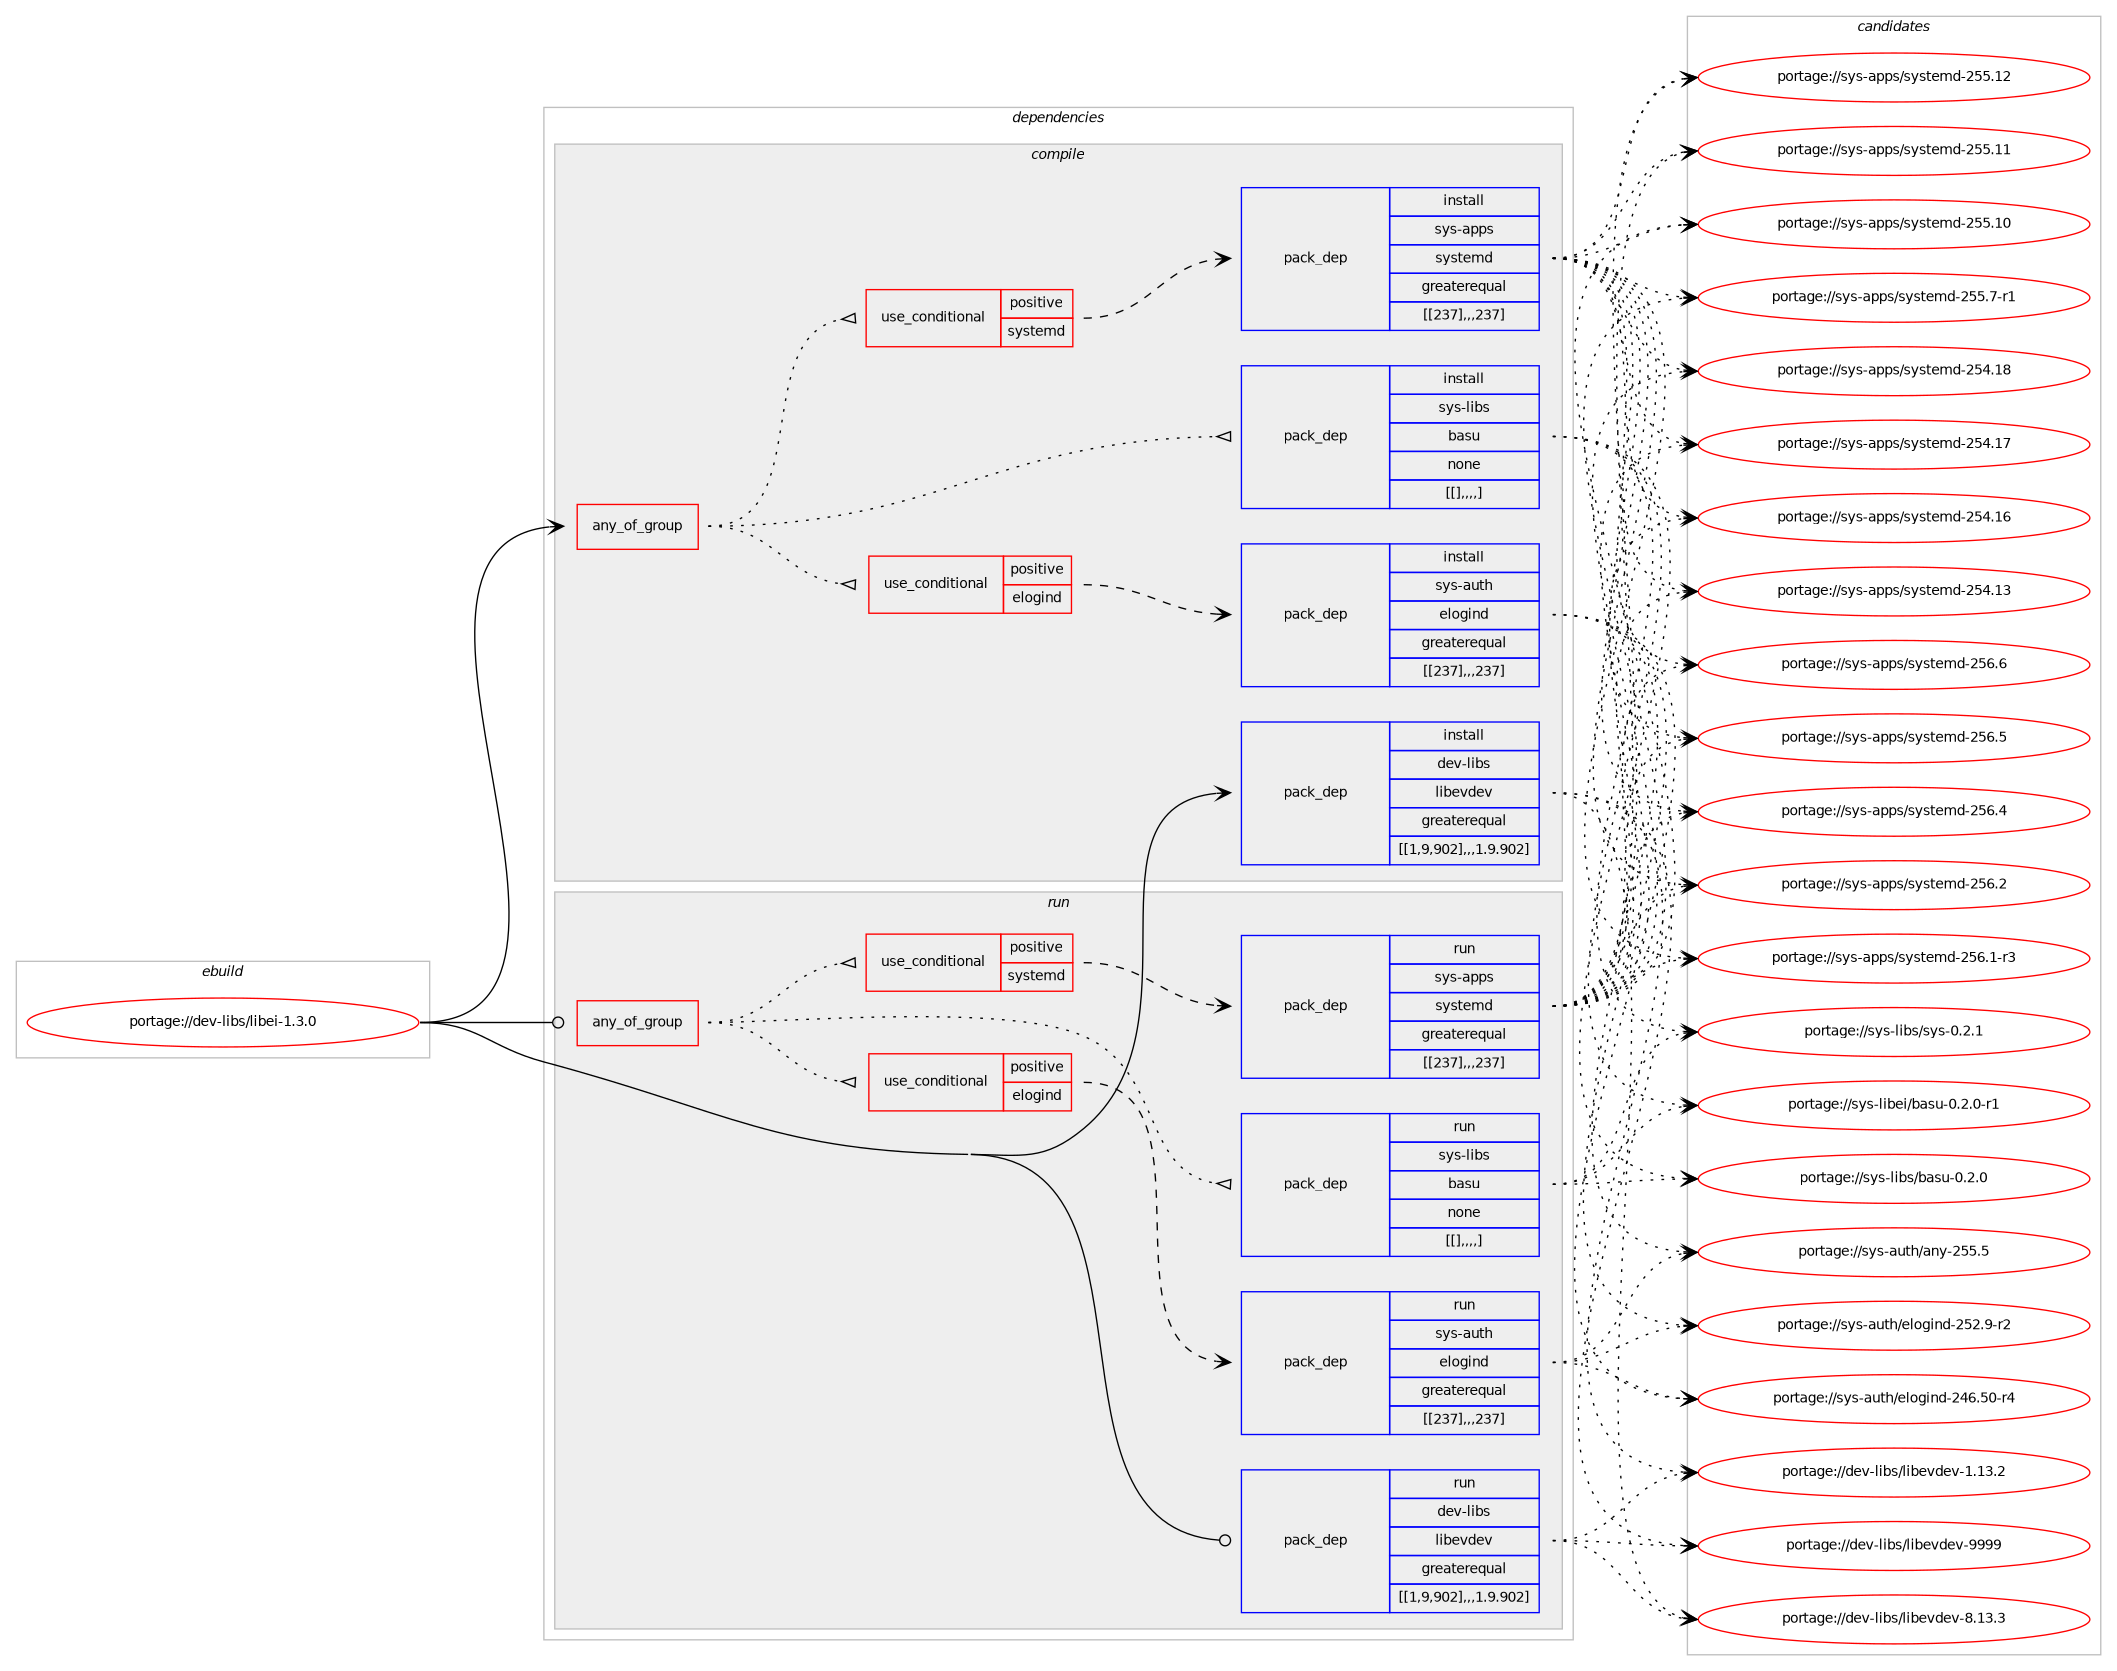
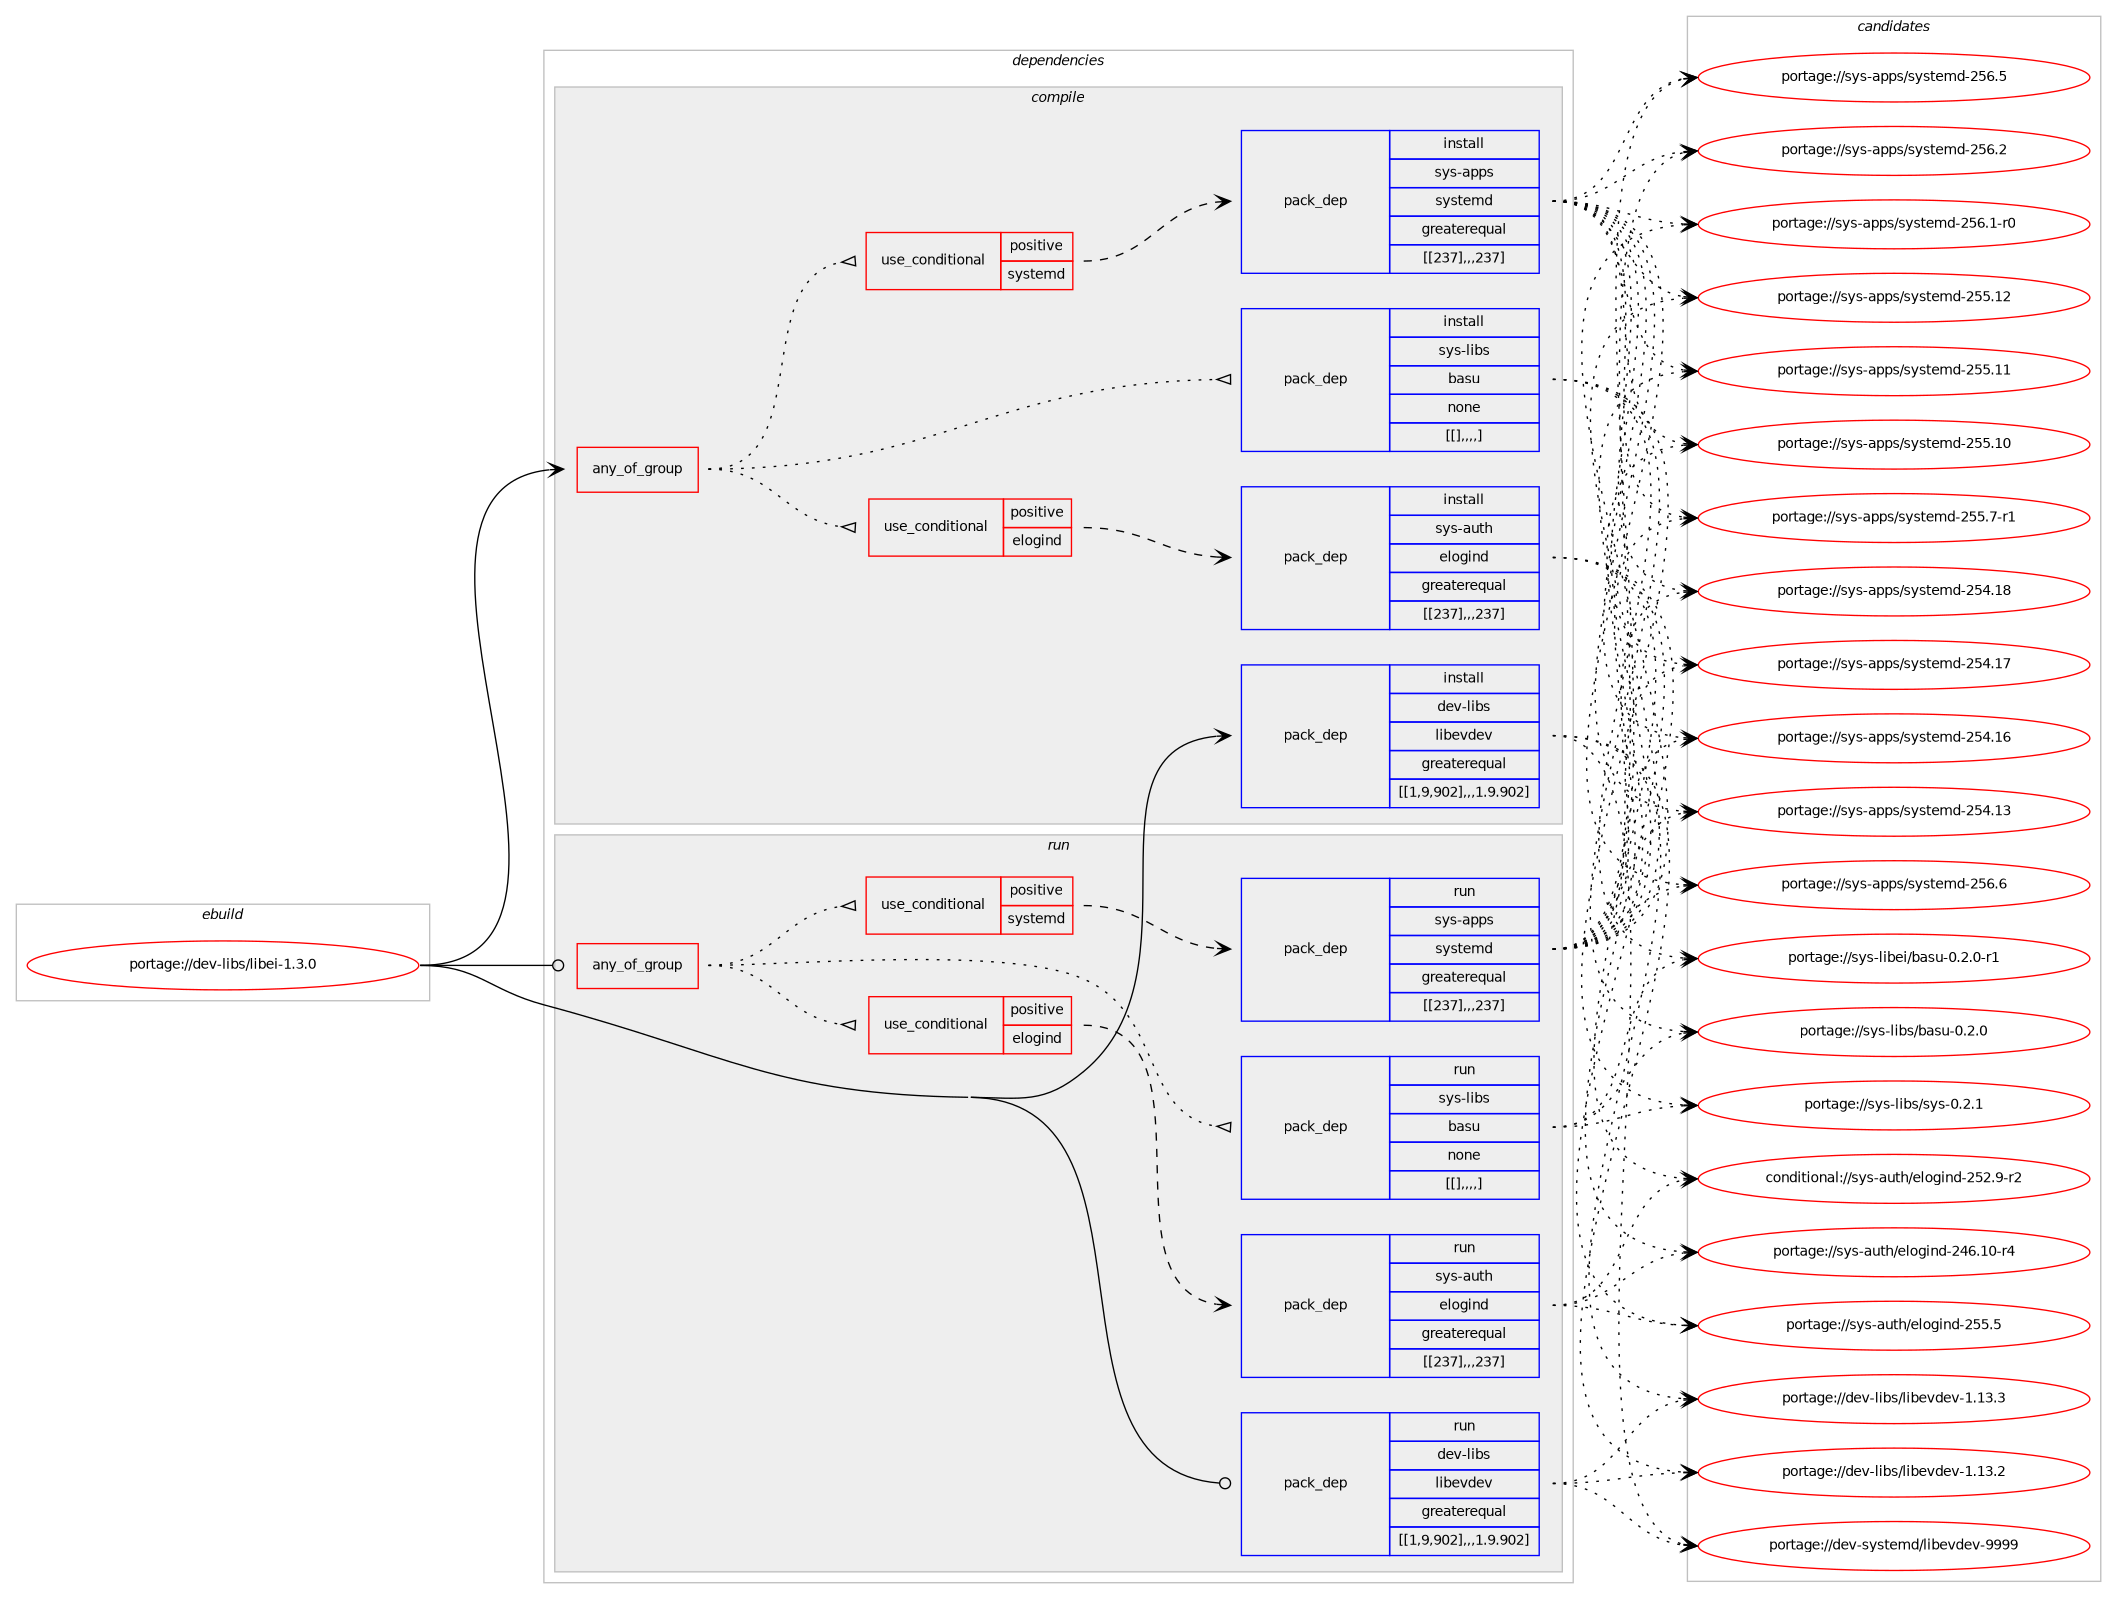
node "portage://sys-apps/systemd-256.4": removed
node "portage://sys-apps/systemd-256.1-r3": label "portage://sys-apps/systemd-256.1-r3" -> "portage://sys-apps/systemd-256.1-r0"
node "portage://sys-auth/any-255.5": label "portage://sys-auth/any-255.5" -> "portage://sys-auth/elogind-255.5"
node "portage://sys-auth/elogind-252.9-r2": label "portage://sys-auth/elogind-252.9-r2" -> "conditional://sys-auth/elogind-252.9-r2"
node "portage://sys-auth/elogind-246.50-r4": label "portage://sys-auth/elogind-246.50-r4" -> "portage://sys-auth/elogind-246.10-r4"
node "portage://dev-libs/libevdev-9999": label "portage://dev-libs/libevdev-9999" -> "portage://dev-systemd/libevdev-9999"
node "portage://dev-libs/libevdev-8.13.3": label "portage://dev-libs/libevdev-8.13.3" -> "portage://dev-libs/libevdev-1.13.3"
